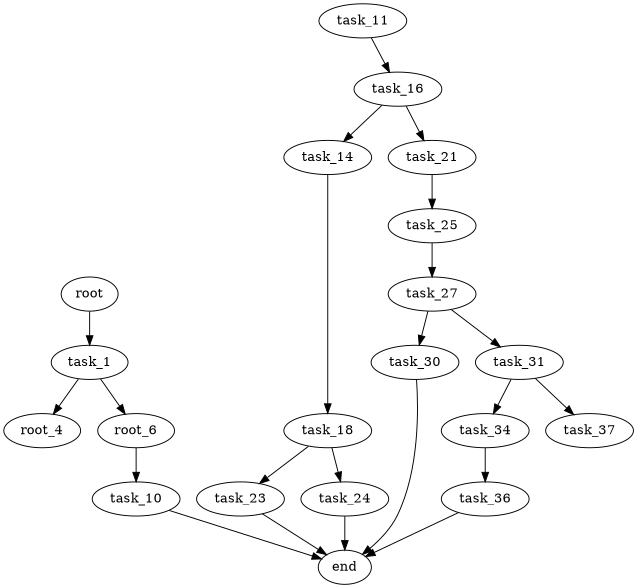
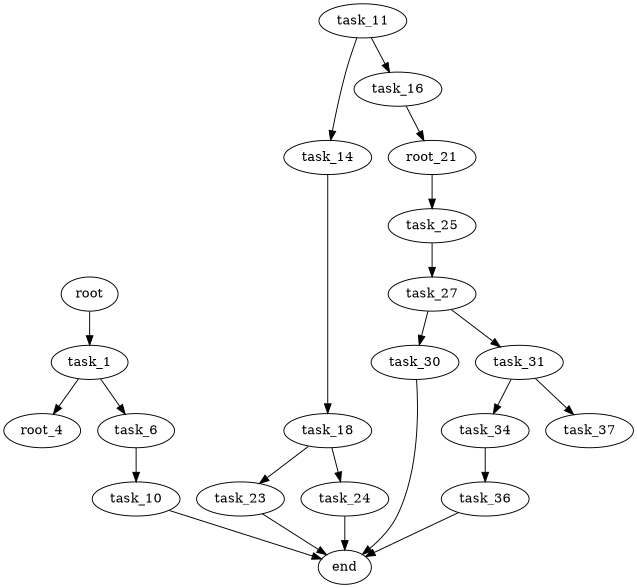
edge "task_16" -> "task_14": now "task_11" -> "task_14"
node "task_21": label "task_21" -> "root_21"
node "root_6": label "root_6" -> "task_6"
